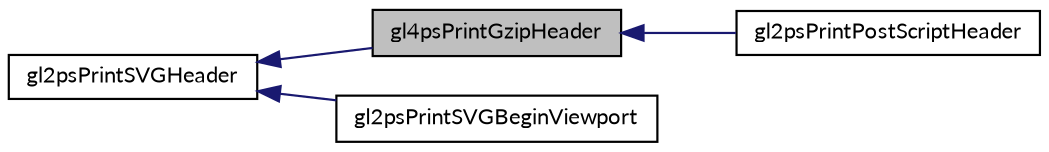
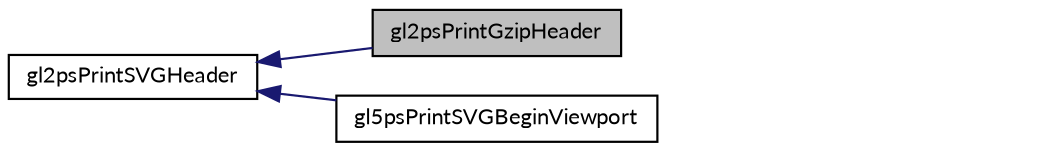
node "gl4psPrintGzipHeader": label "gl4psPrintGzipHeader" -> "gl2psPrintGzipHeader"
node "gl2psPrintPostScriptHeader": removed
node "gl2psPrintSVGBeginViewport": label "gl2psPrintSVGBeginViewport" -> "gl5psPrintSVGBeginViewport"
